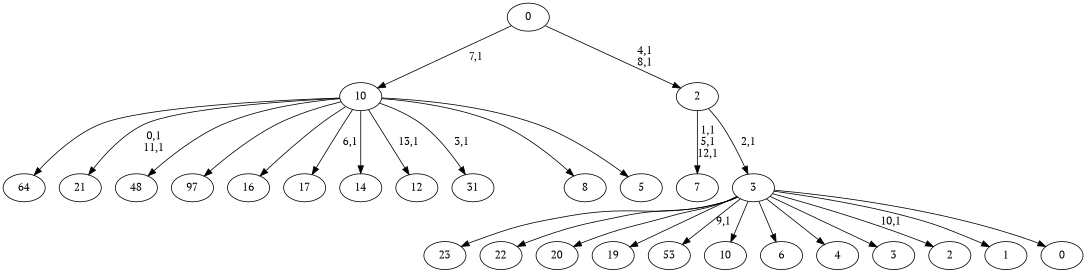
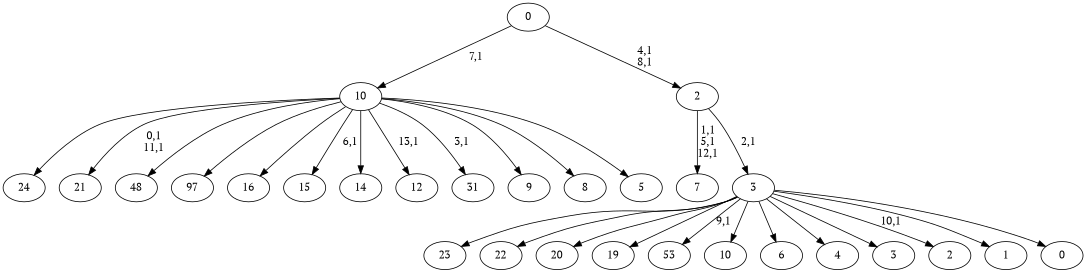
node "64": label "64" -> "24"
node "17": label "17" -> "15"
node "9": added
